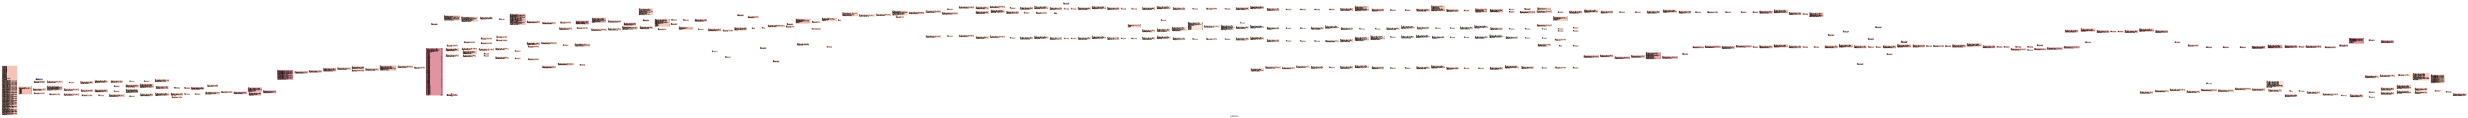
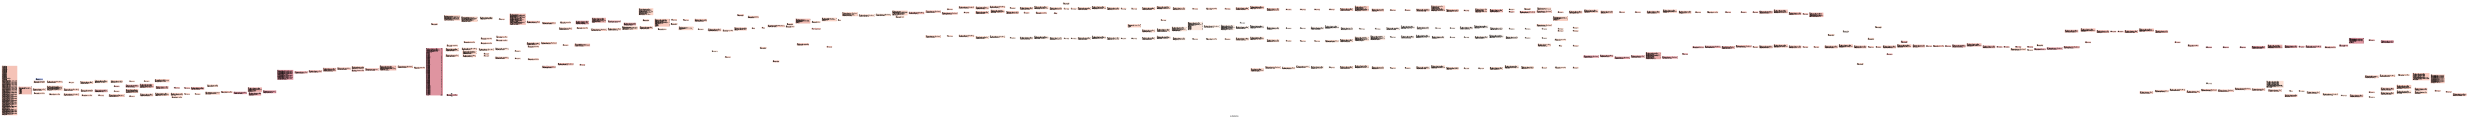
node "%835:": added
